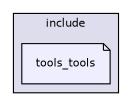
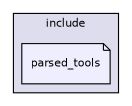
node "tools_tools": label "tools_tools" -> "parsed_tools"
